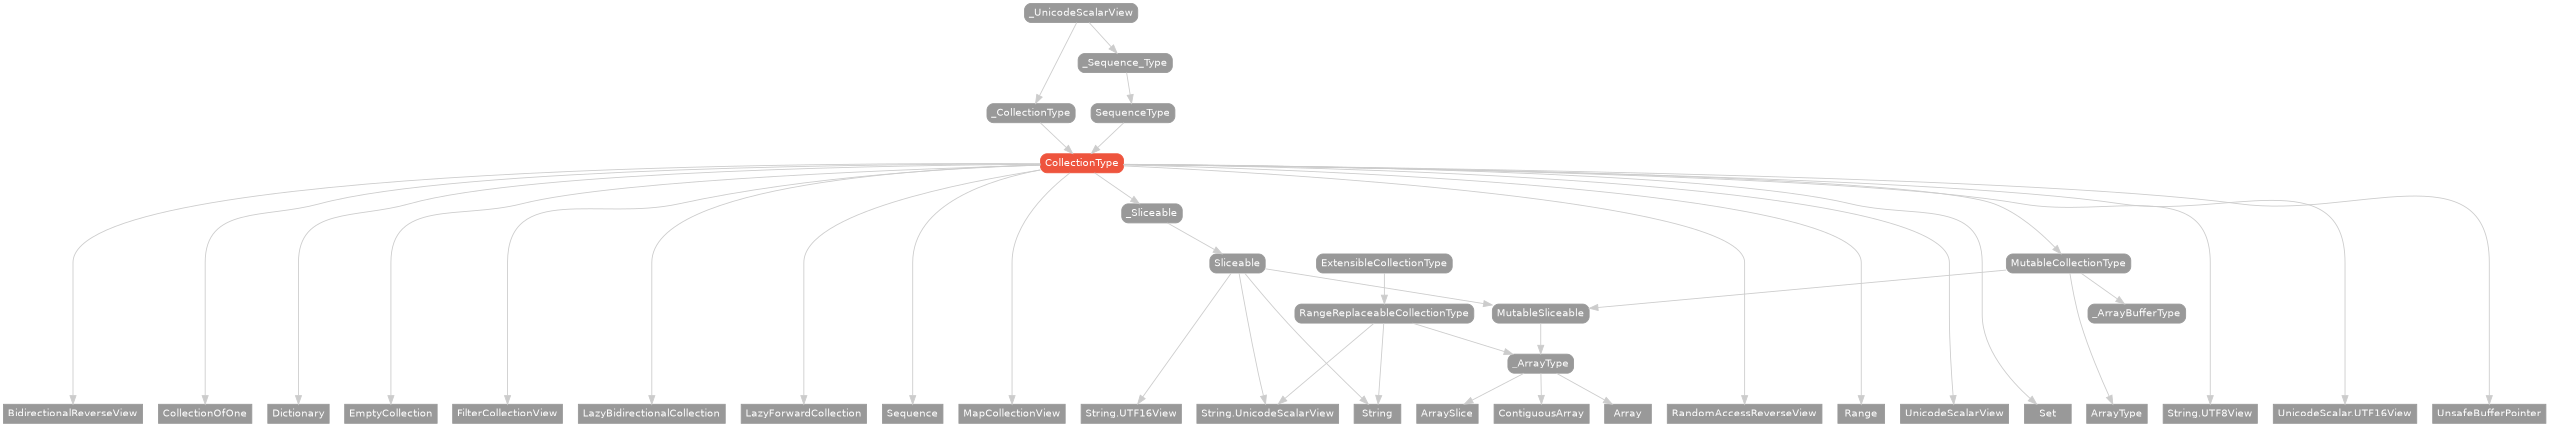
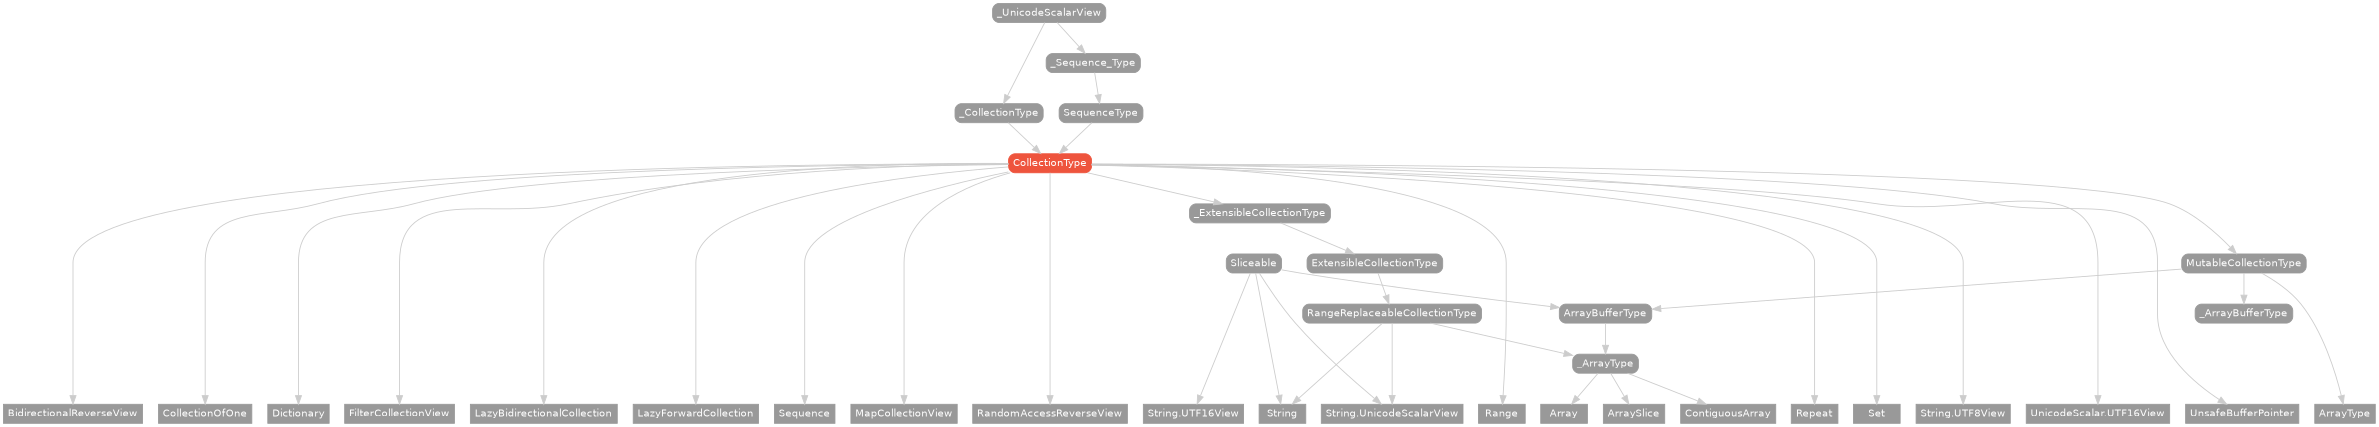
node "_Sliceable": removed
node "_ExtensibleCollectionType": added
node "MutableSliceable": label "MutableSliceable" -> "ArrayBufferType"
node "EmptyCollection": removed
node "UnicodeScalarView": label "UnicodeScalarView" -> "Repeat"
